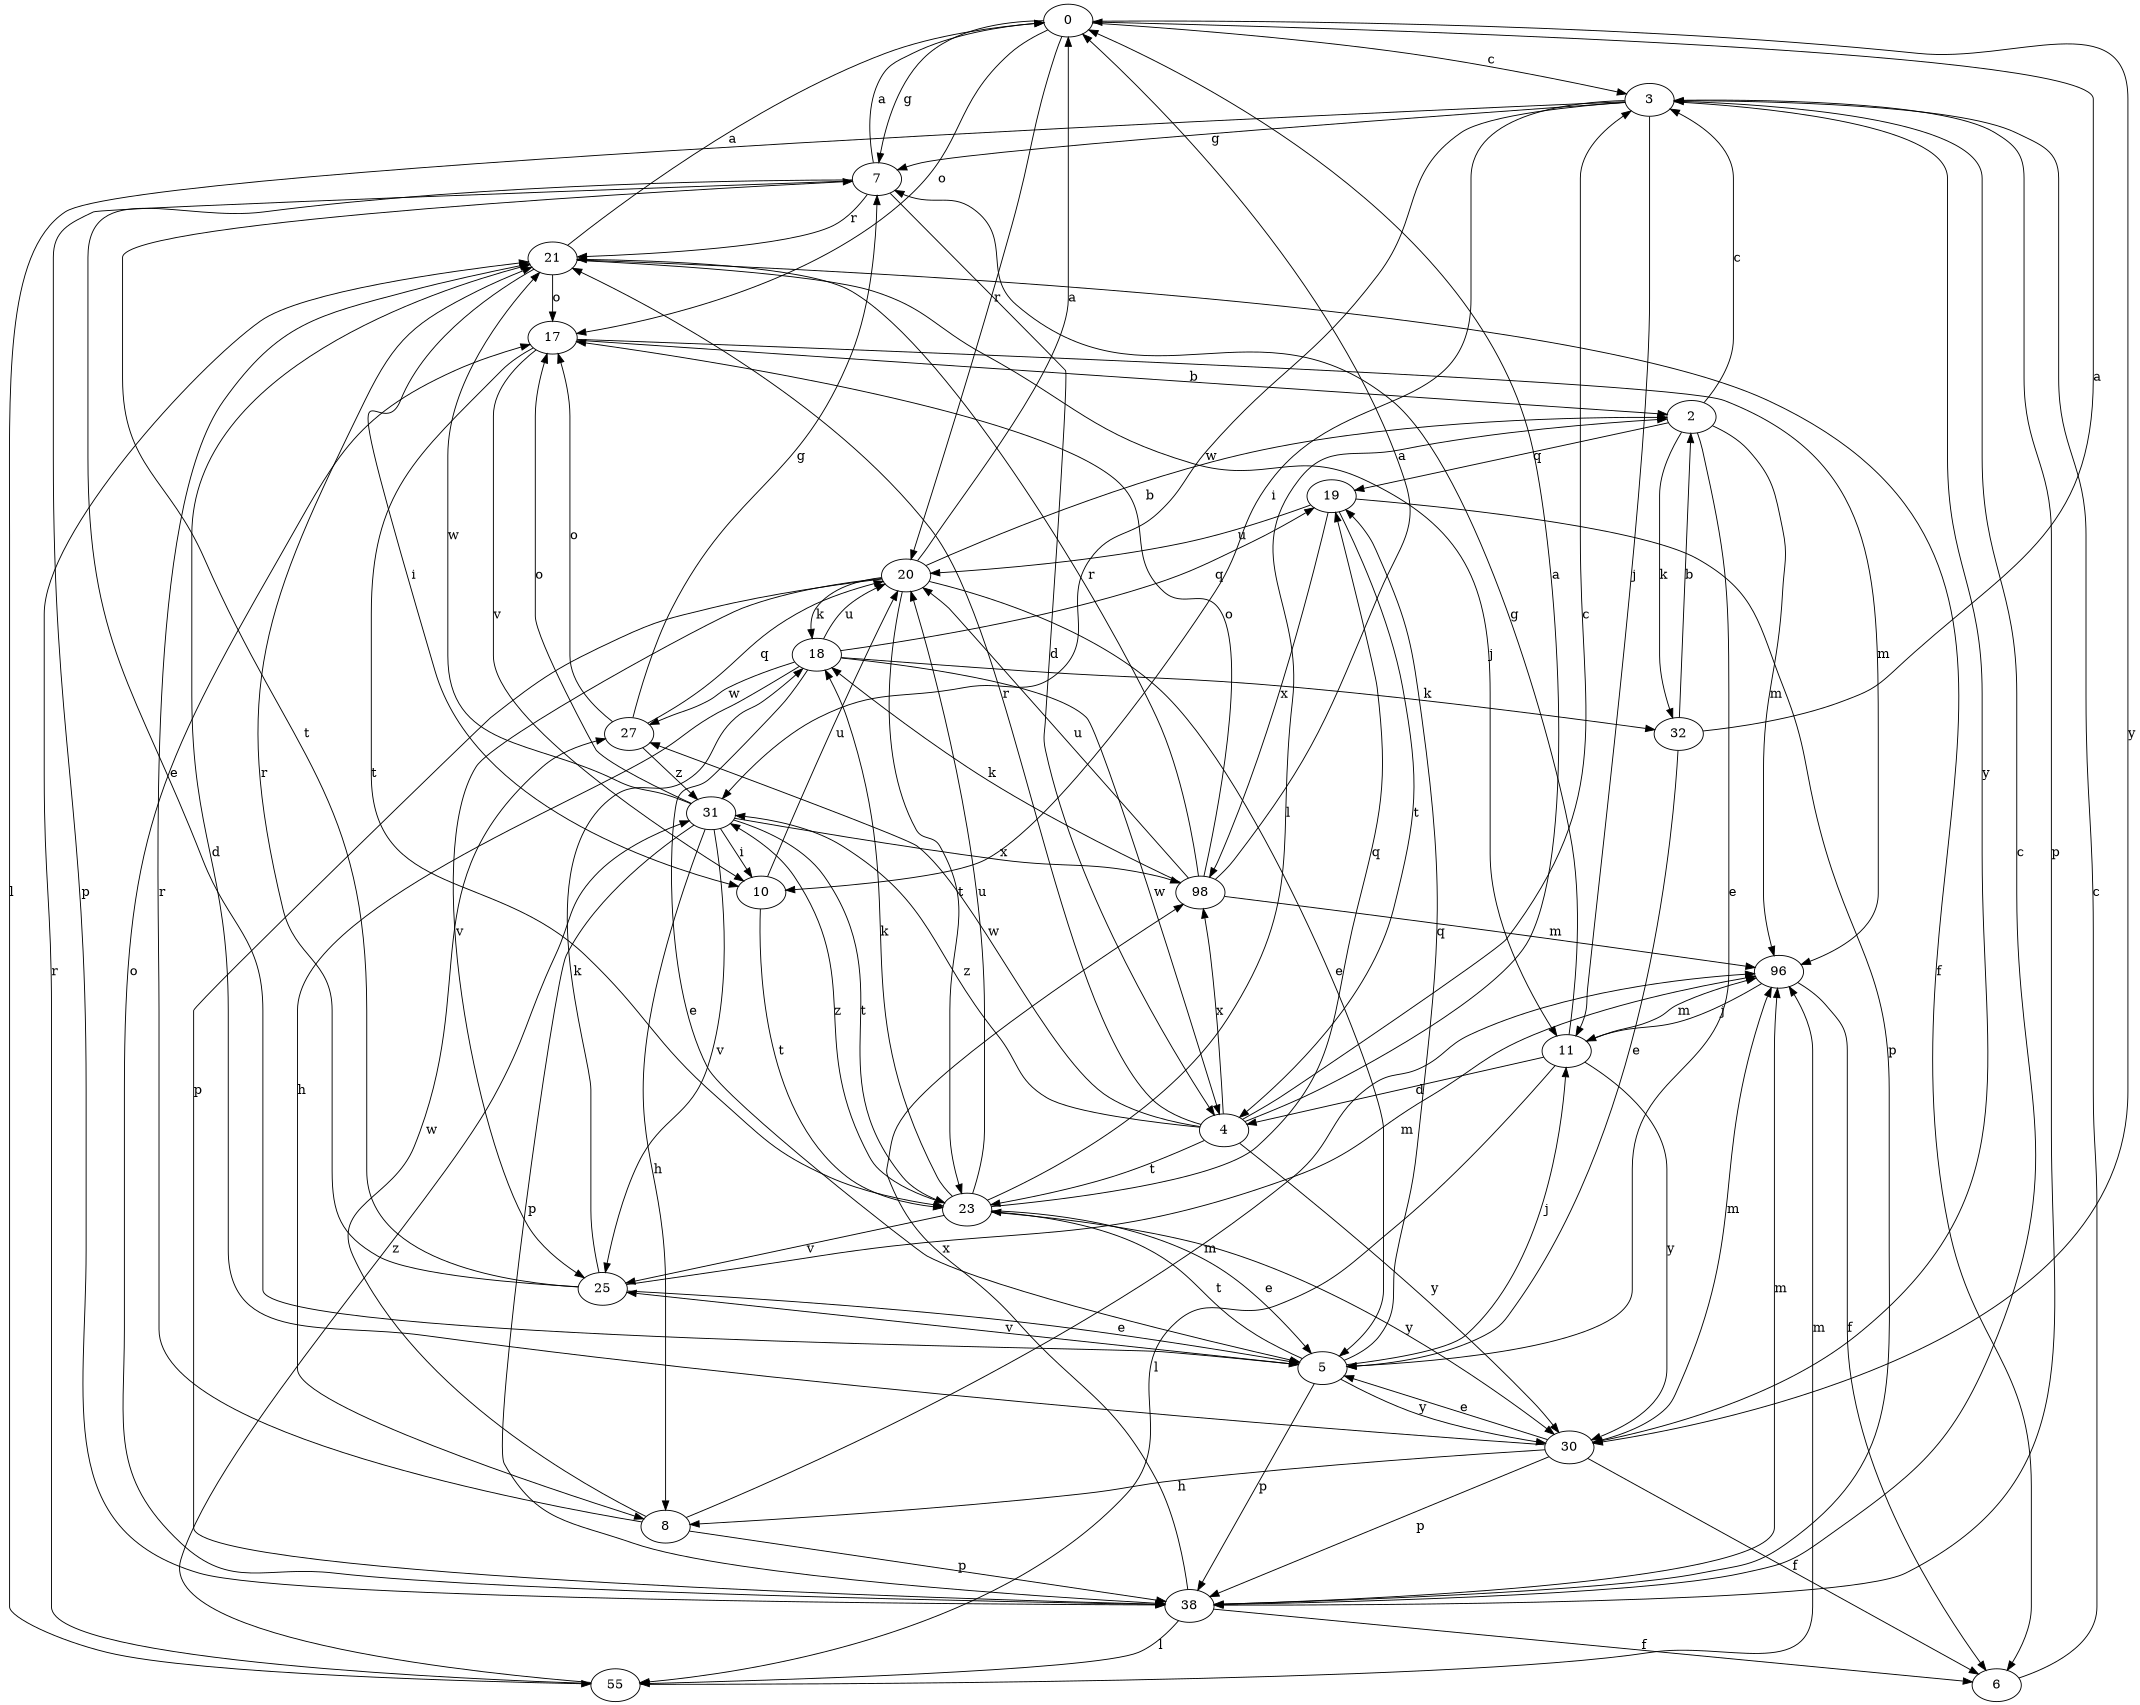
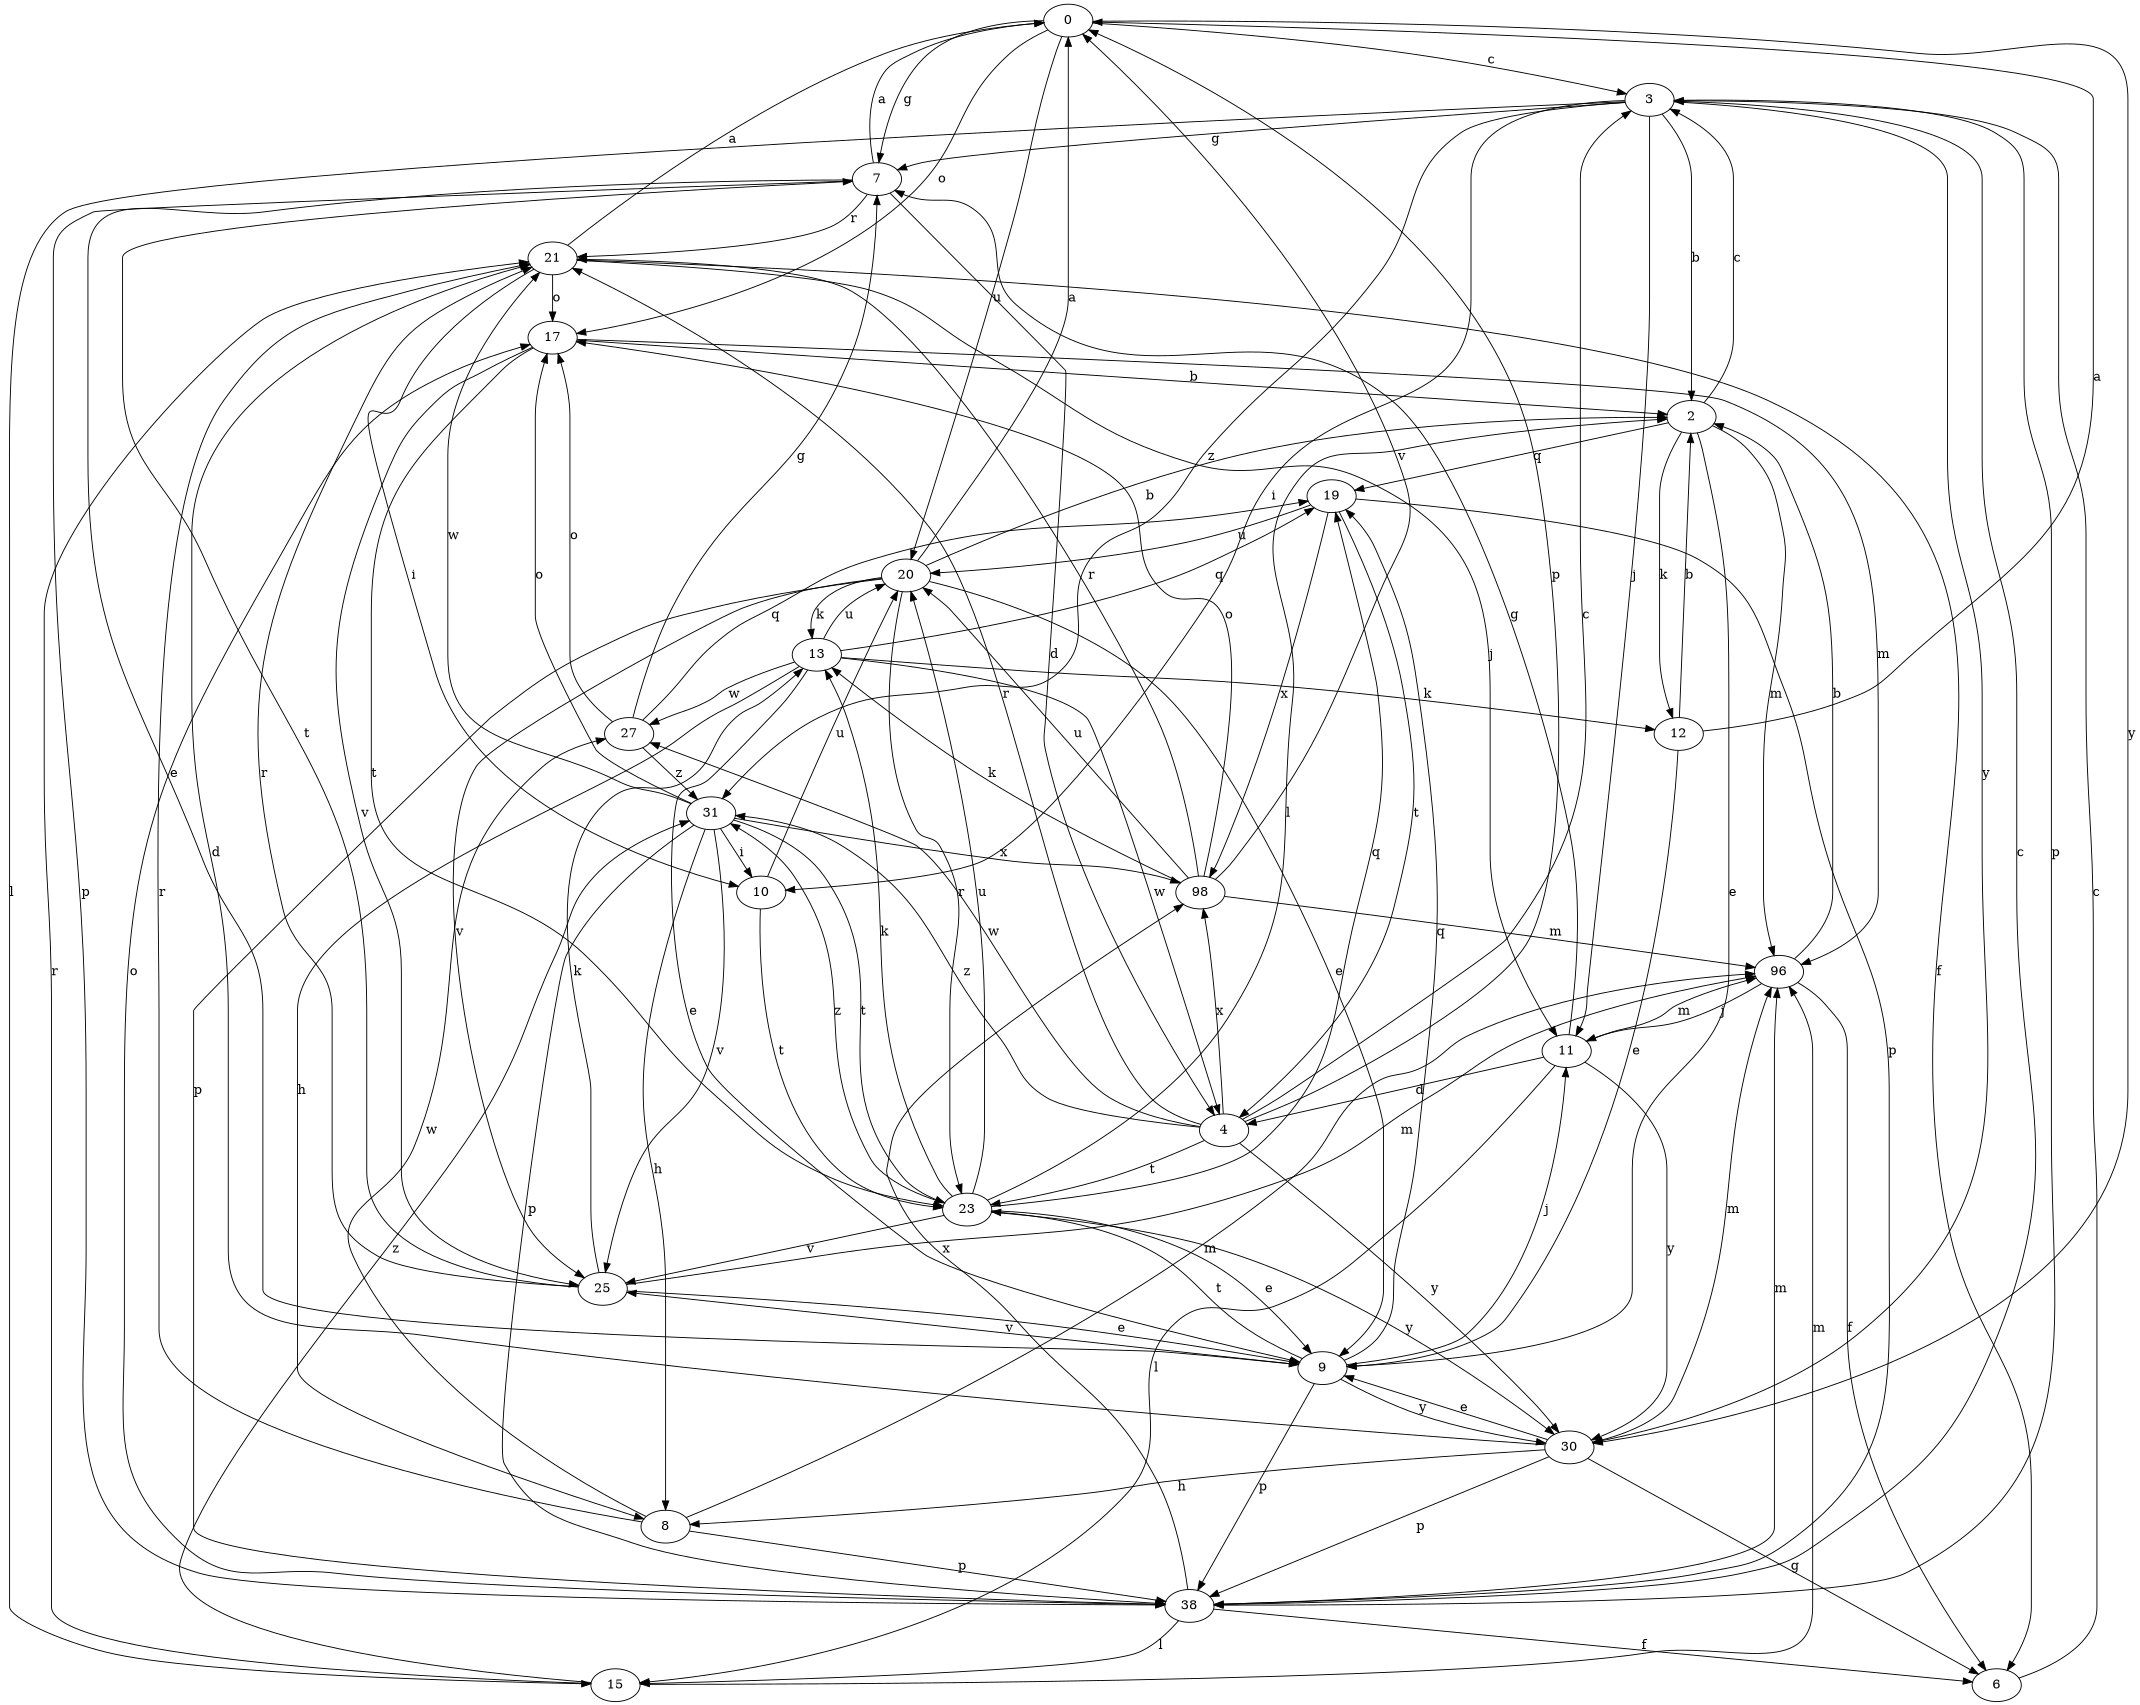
edge "3" -> "2": added, label "b"
edge "0" -> "20": label "r" -> "u"
edge "3" -> "31": label "w" -> "z"
edge "98" -> "0": label "a" -> "v"
edge "4" -> "0": label "a" -> "p"
edge "27" -> "20": now "27" -> "19"
node "18": label "18" -> "13"
edge "17" -> "10": now "17" -> "25"
edge "96" -> "2": added, label "b"
node "32": label "32" -> "12"
edge "20" -> "23": label "t" -> "r"
node "5": label "5" -> "9"
edge "30" -> "6": label "f" -> "g"
node "55": label "55" -> "15"
